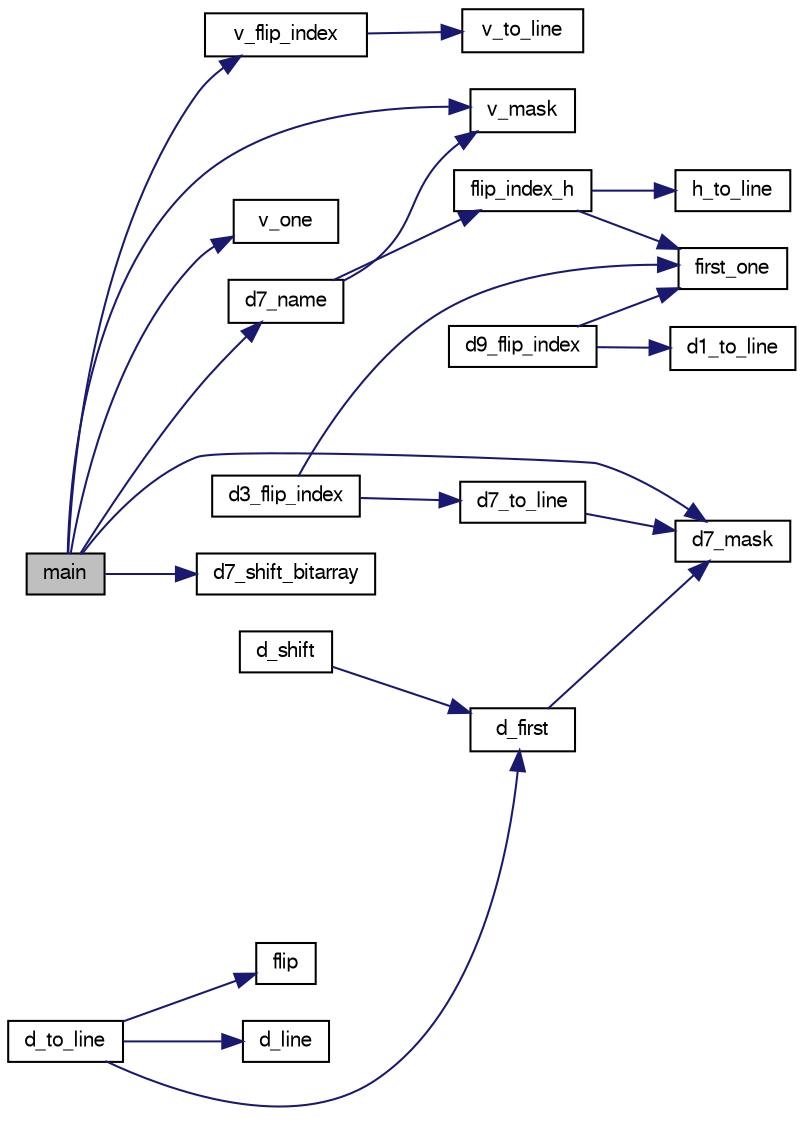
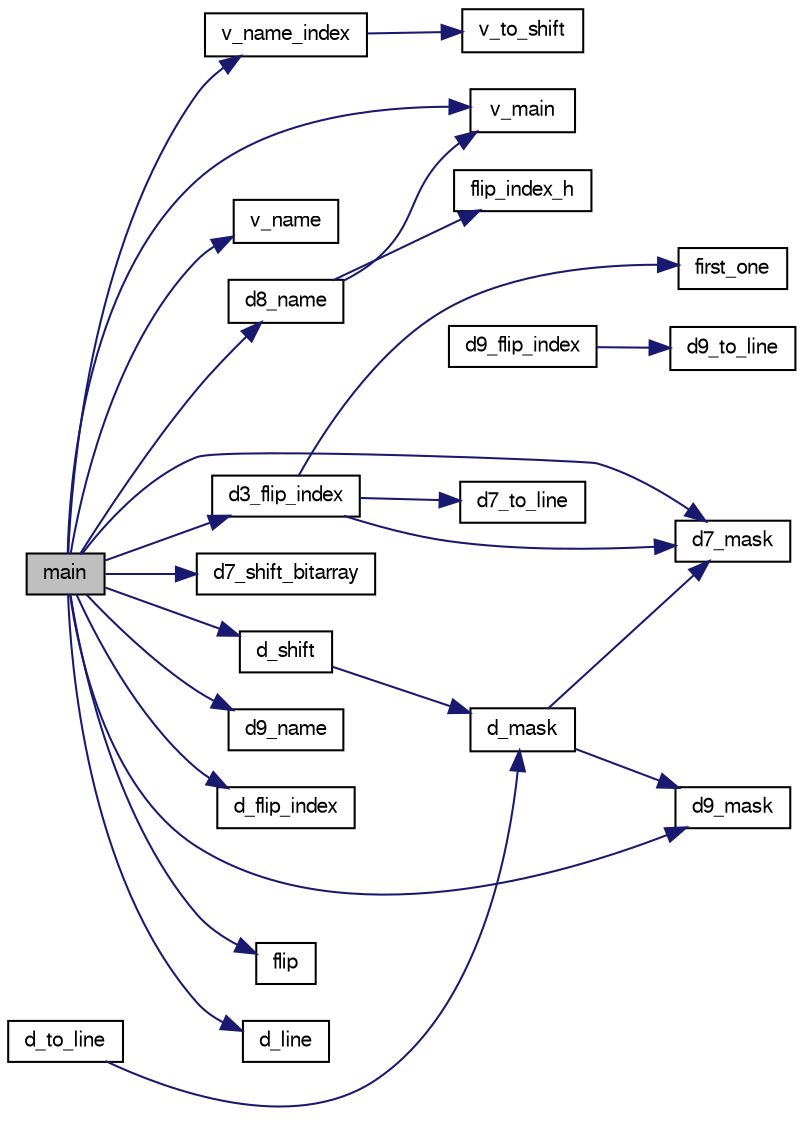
node "v_to_line": label "v_to_line" -> "v_to_shift"
node "v_flip_index": label "v_flip_index" -> "v_name_index"
node "v_mask": label "v_mask" -> "v_main"
node "h_to_line": removed
node "v_one": label "v_one" -> "v_name"
edge "flip_index_h" -> "first_one": removed
node "d7_name": label "d7_name" -> "d8_name"
edge "d9_flip_index" -> "first_one": removed
node "d1_to_line": label "d1_to_line" -> "d9_to_line"
edge "d7_to_line" -> "d7_mask": now "d3_flip_index" -> "d7_mask"
edge "main" -> "d3_flip_index": added
edge "main" -> "d_shift": added
node "d9_name": added
node "d_first": label "d_first" -> "d_mask"
node "d_flip_index": added
node "d9_mask": added
edge "d_to_line" -> "flip": now "main" -> "flip"
edge "d_to_line" -> "d_line": now "main" -> "d_line"
